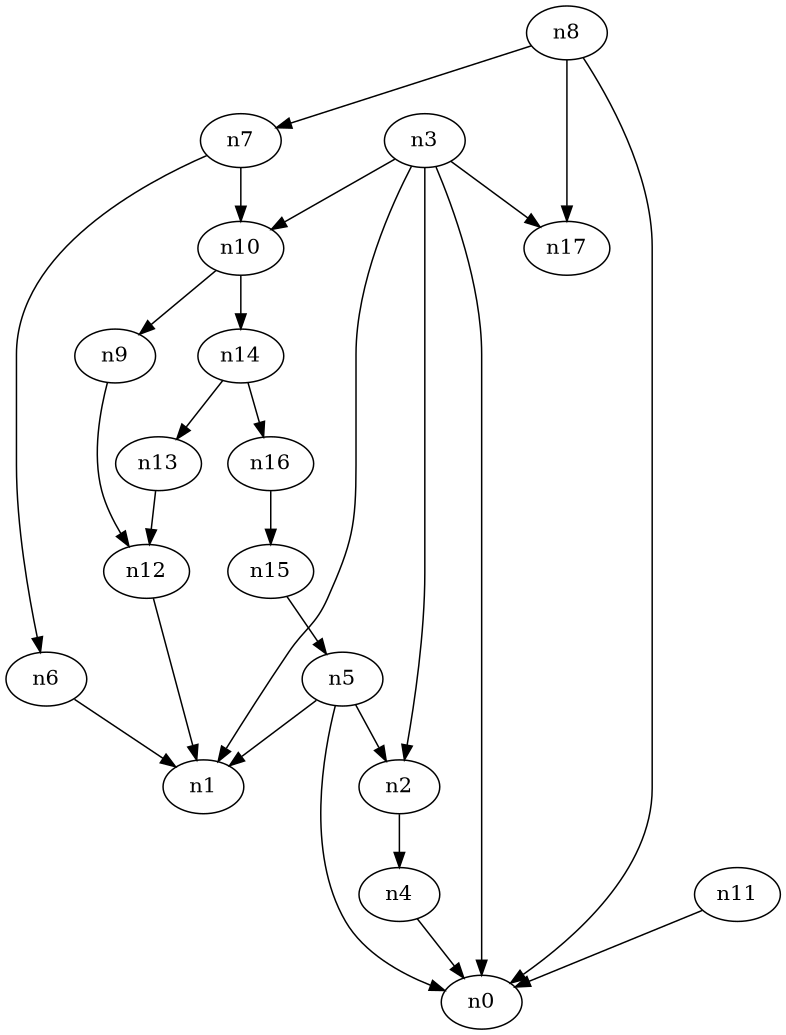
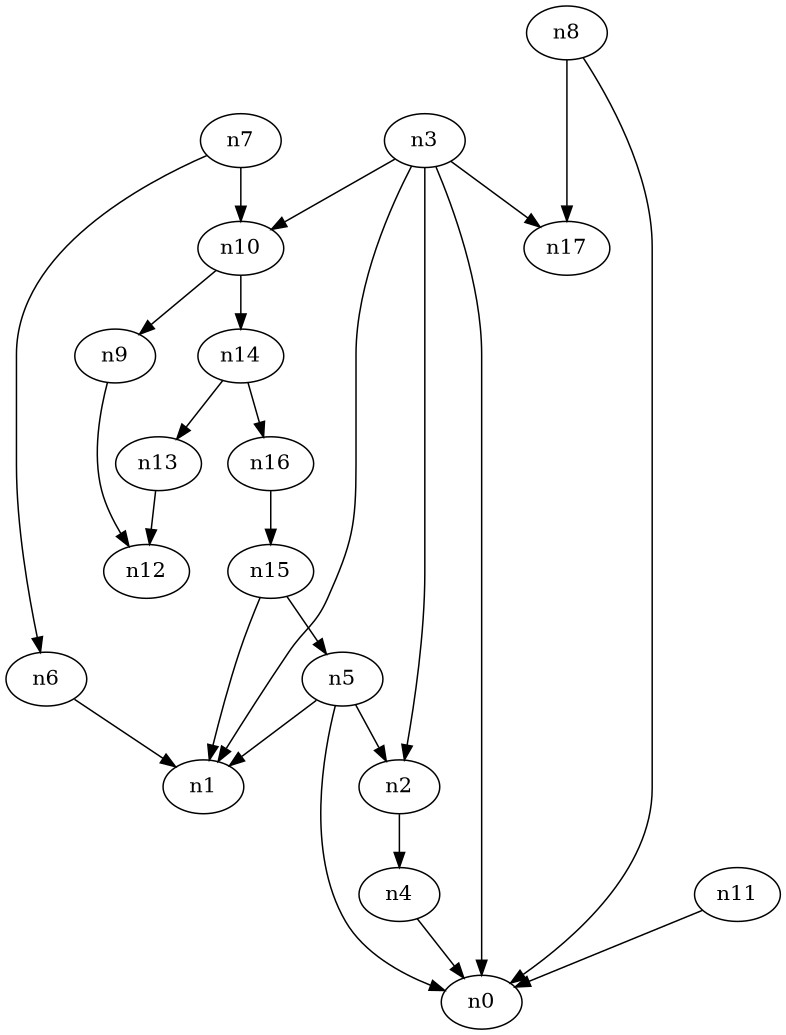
edge "n8" -> "n7": removed
edge "n12" -> "n1": now "n15" -> "n1"
